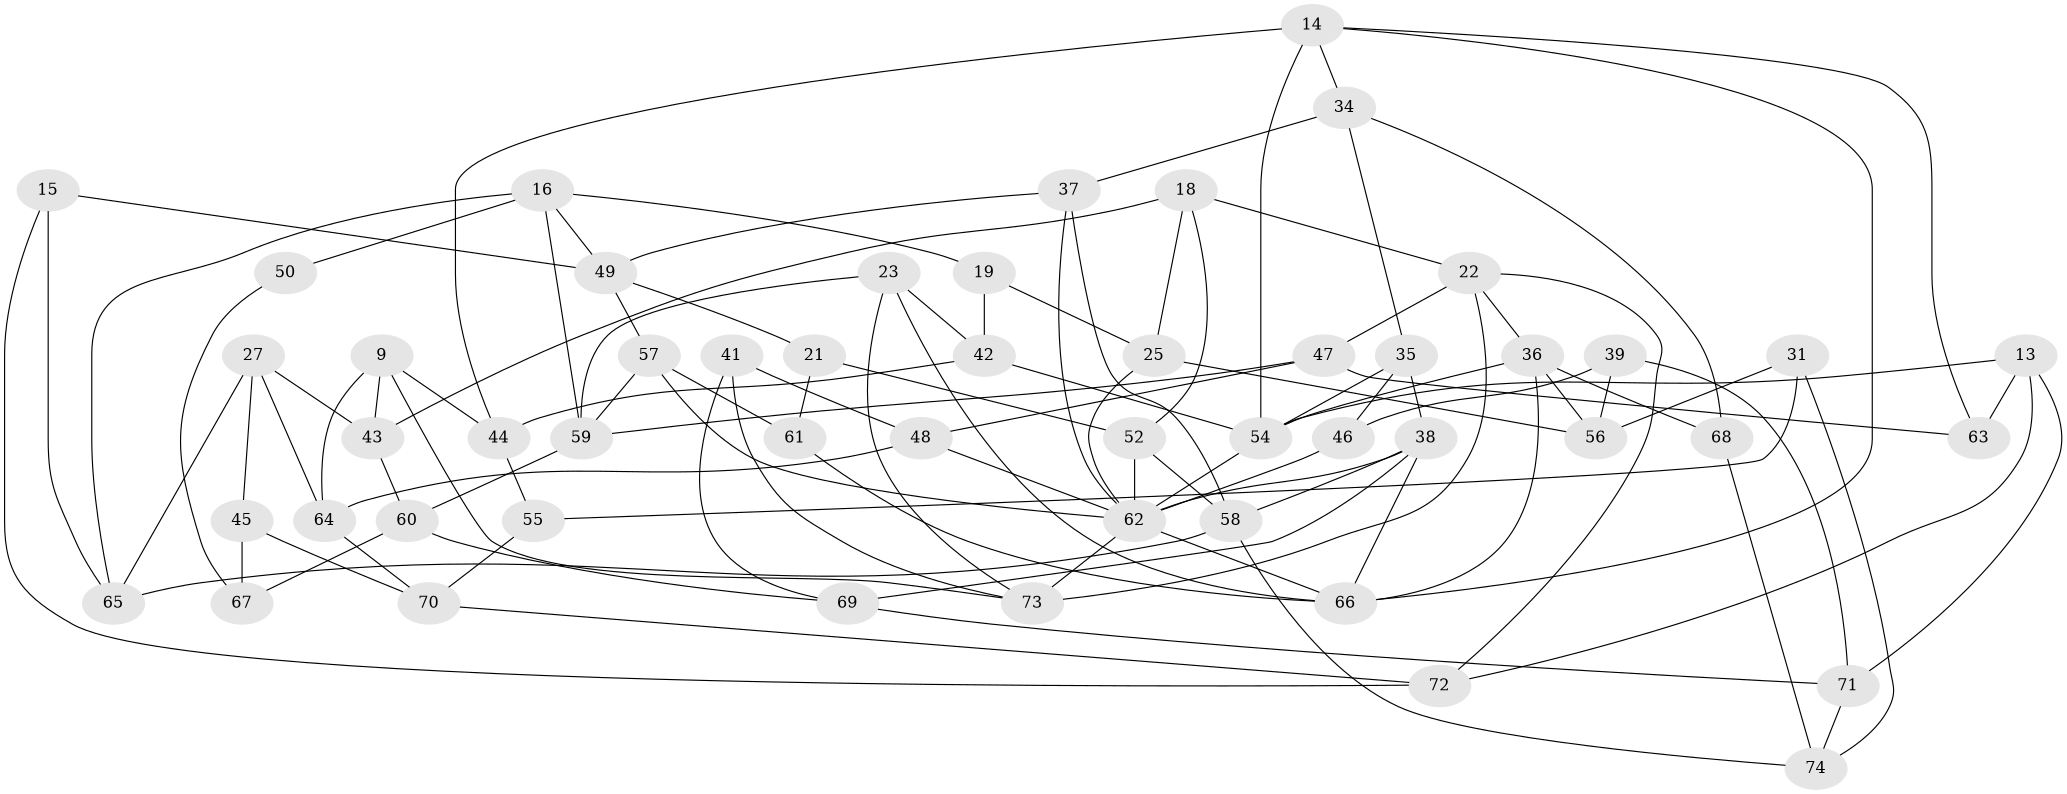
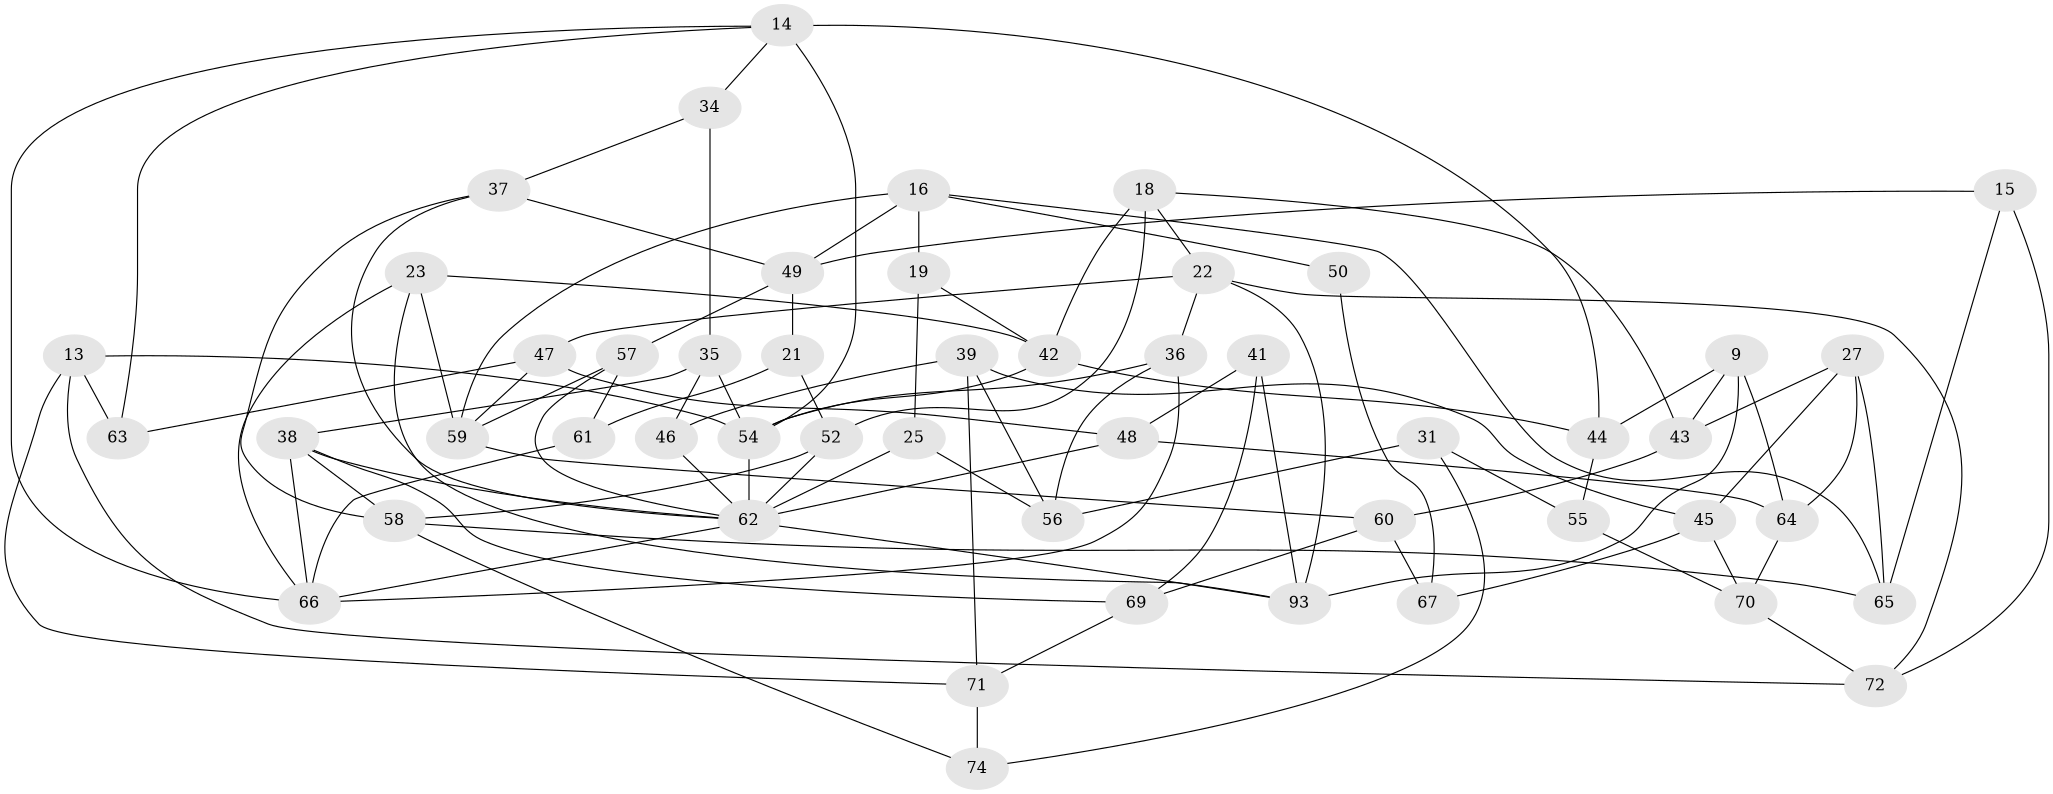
edge "18" -- "25": now "18" -- "42"
edge "39" -- "45": added
node "68": removed
node "73": label "73" -> "93"
